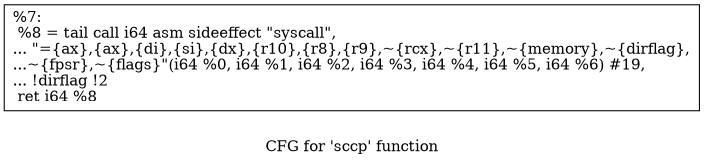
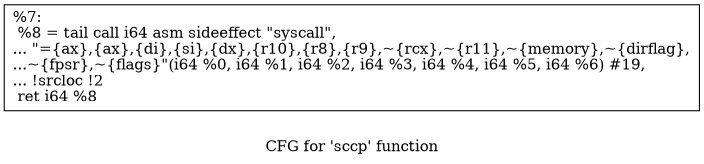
node "%7:": text "... !dirflag !2" -> "... !srcloc !2"
